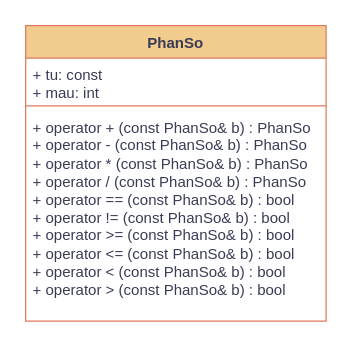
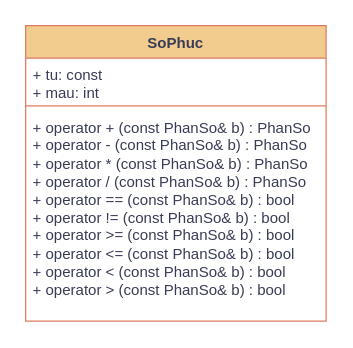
node "PhanSo": label "PhanSo" -> "SoPhuc"
